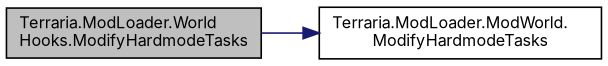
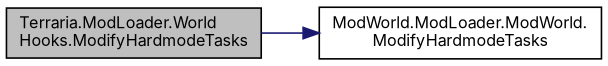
node "Terraria.ModLoader.ModWorld. ModifyHardmodeTasks": label "Terraria.ModLoader.ModWorld. ModifyHardmodeTasks" -> "ModWorld.ModLoader.ModWorld. ModifyHardmodeTasks"
